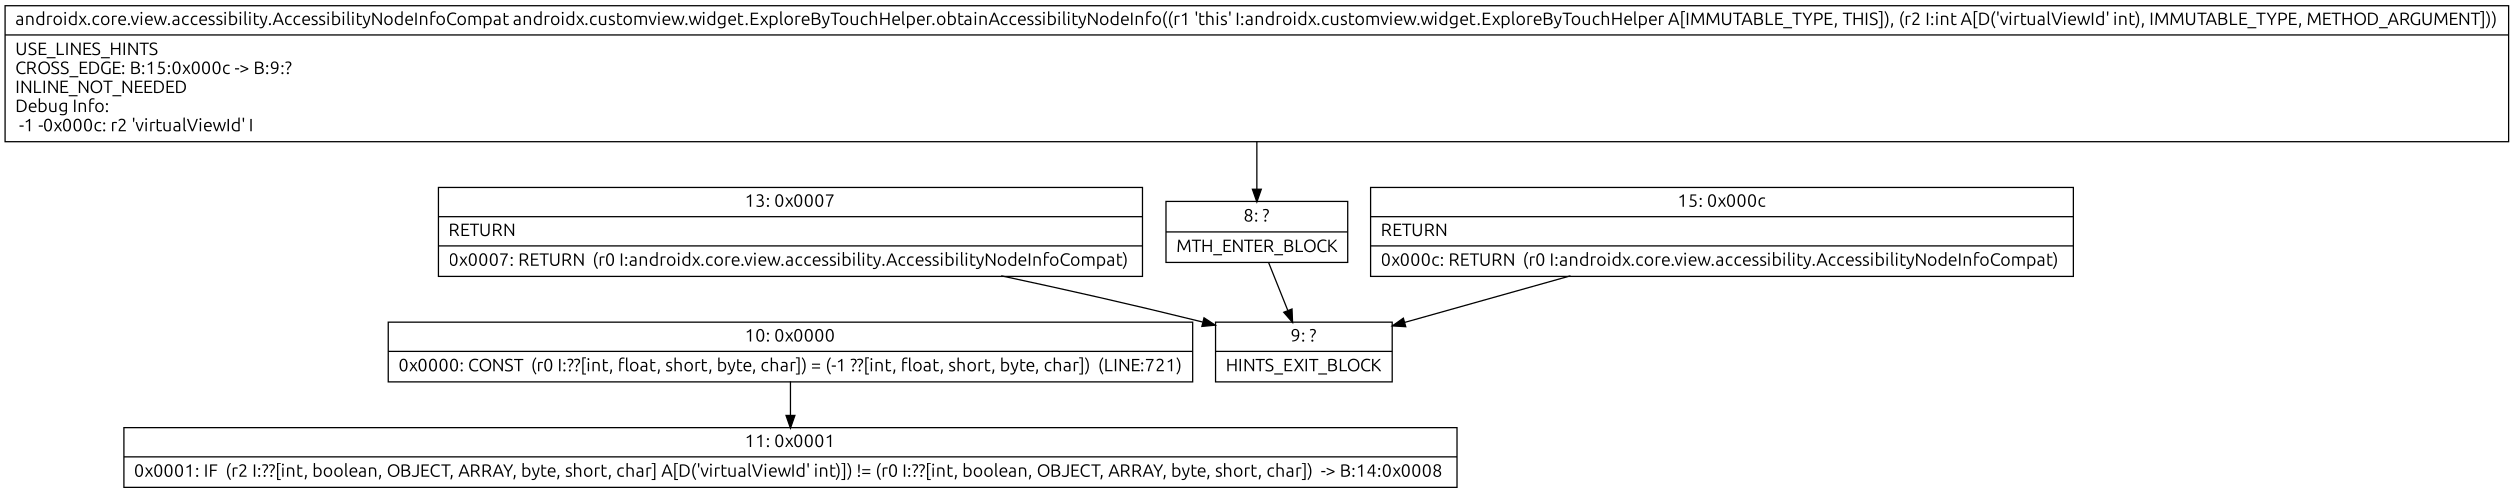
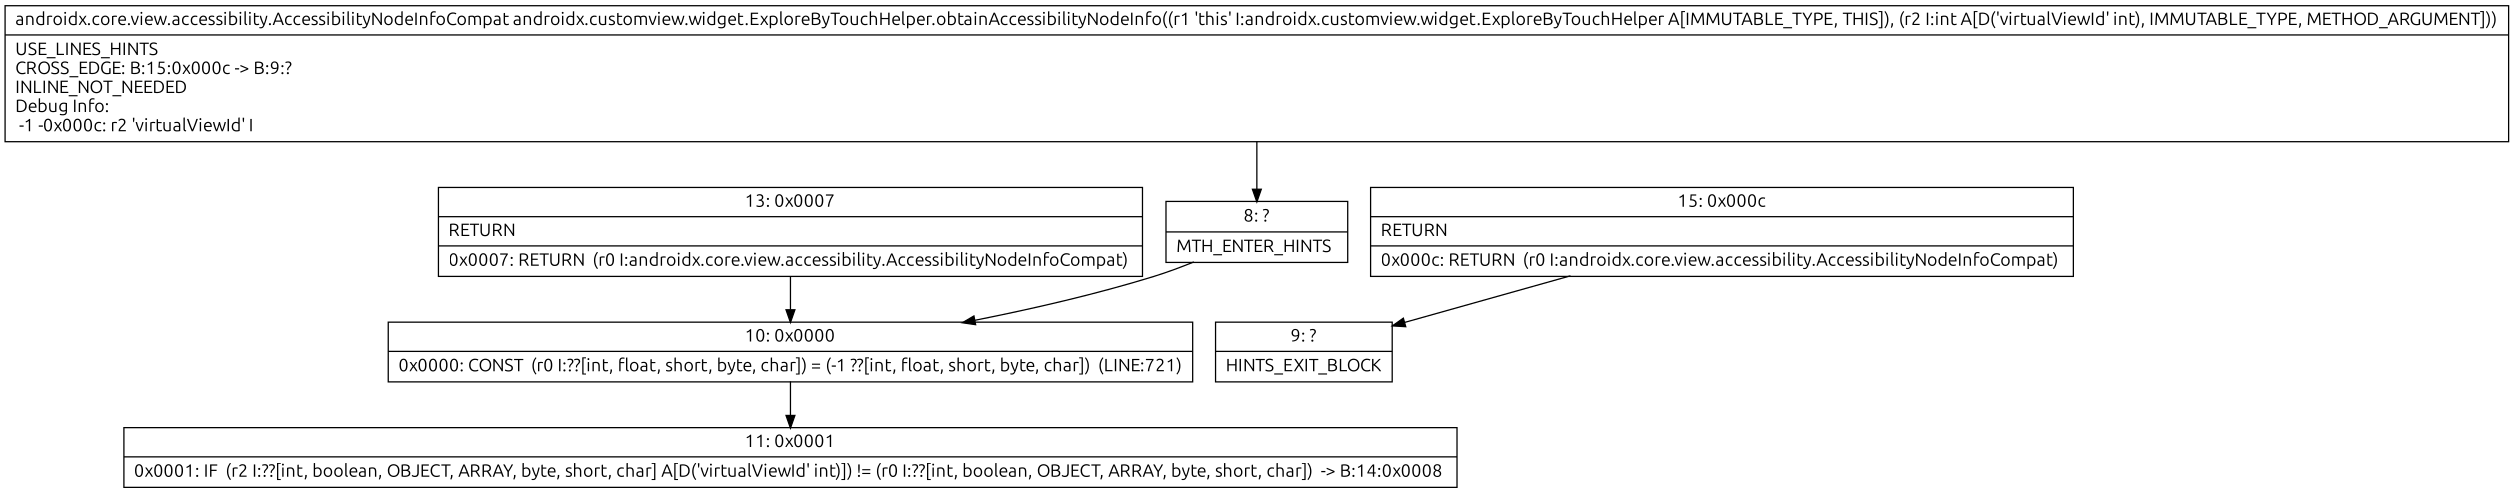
node "8: ?": text "MTH_ENTER_BLOCK" -> "MTH_ENTER_HINTS"
edge "8: ?" -> "9: ?": now "8: ?" -> "10: 0x0000"
edge "13: 0x0007" -> "9: ?": now "13: 0x0007" -> "10: 0x0000"
